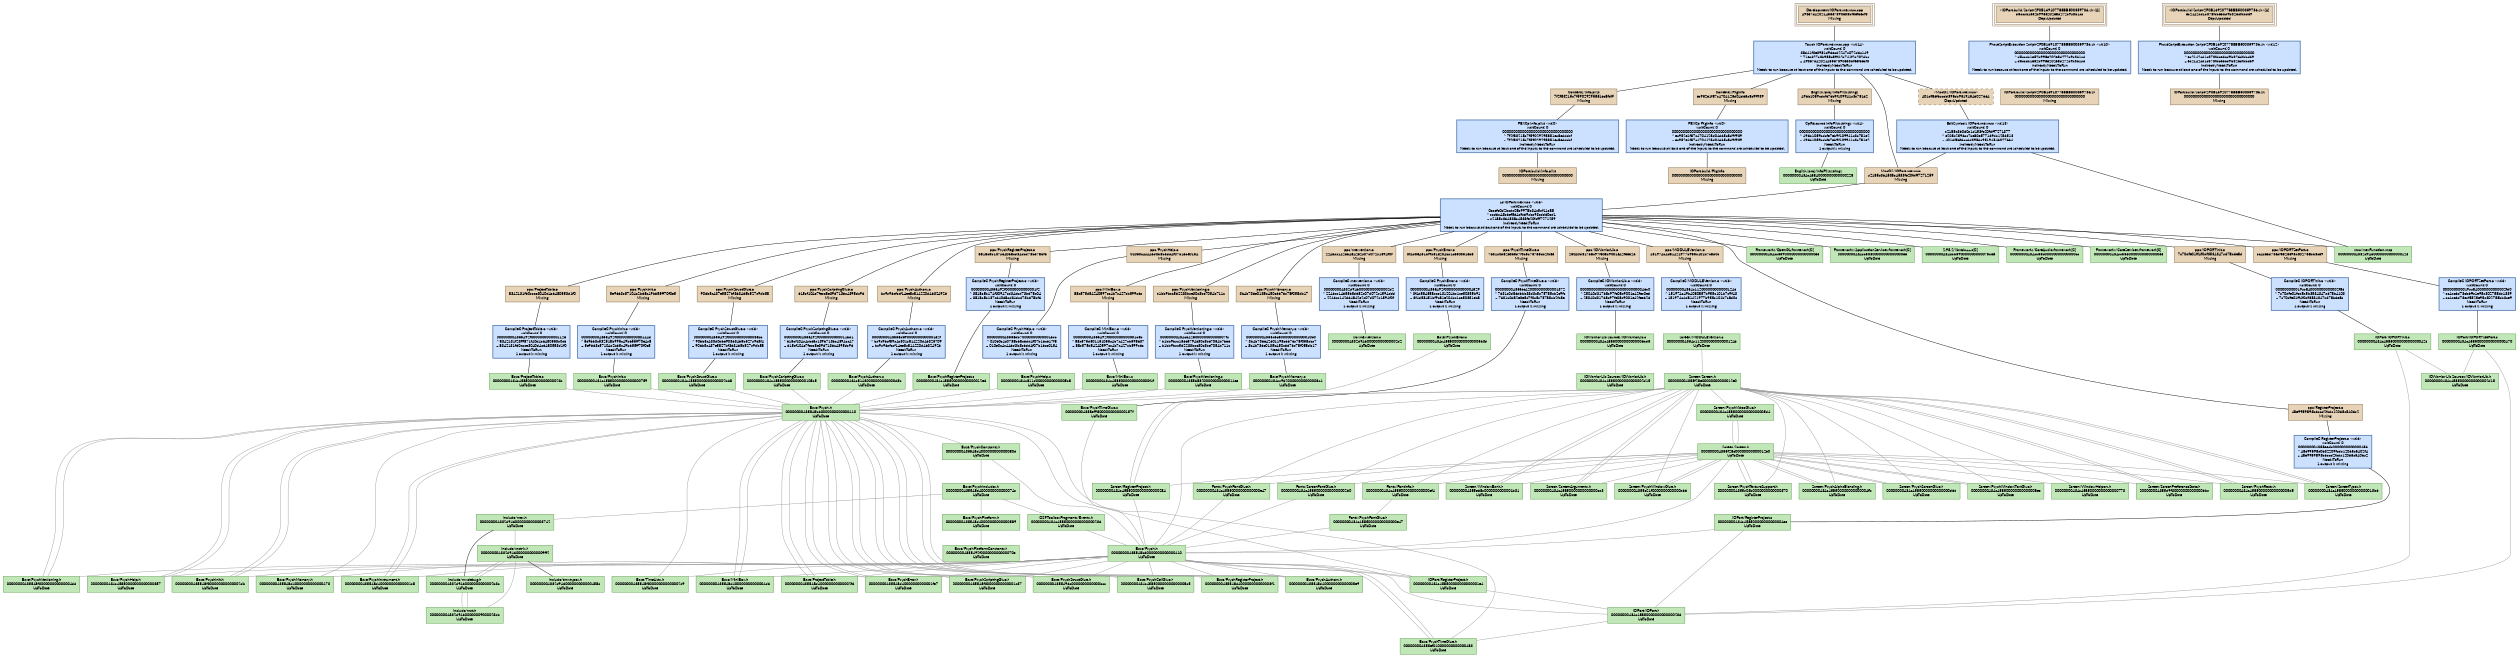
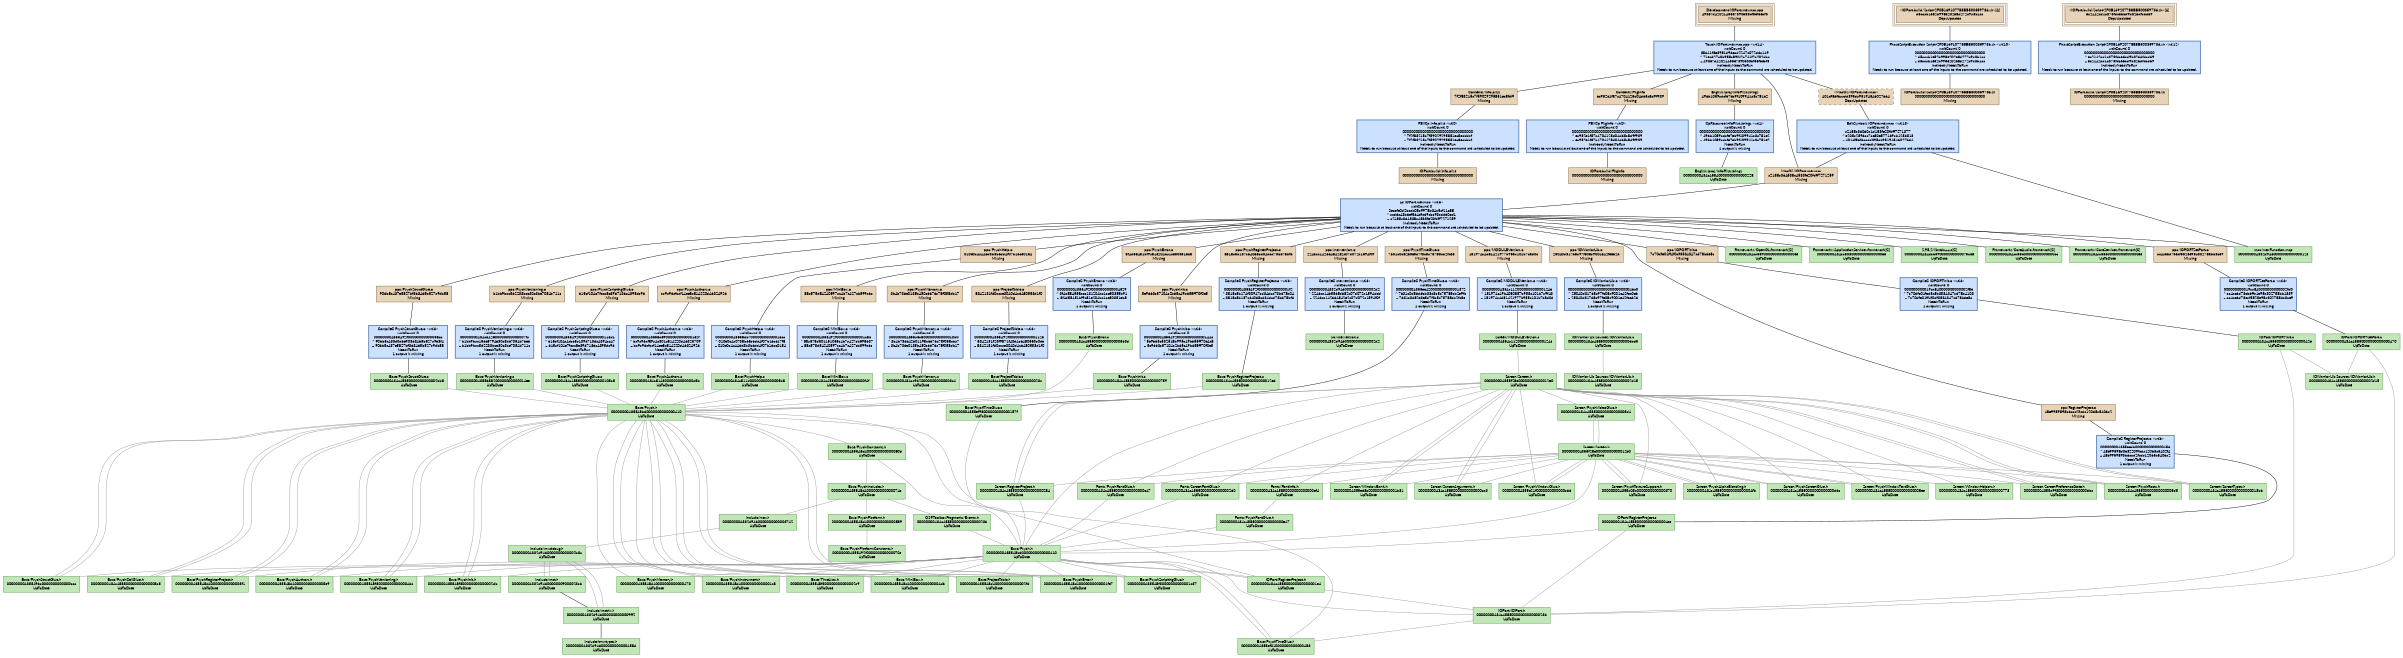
edge "include/mex.h 000000004332d9460000000000003742 UpToDate" -- "include/matrix.h 000000004332d9460000000000009ff2 UpToDate": removed
edge "include/mex.h 000000004332d9460000000000003742 UpToDate" -- "include/mwdebug.h 000000004332d9460000000000002b3c UpToDate": color black -> gray60
node "Base/PsychHelp.h 00000000434c45850000000000000357 UpToDate": removed
edge "include/matrix.h 000000004332d9460000000000009ff2 UpToDate" -- "include/mat.h 000000004332d94600000009000023ab UpToDate": color gray60 -> black
